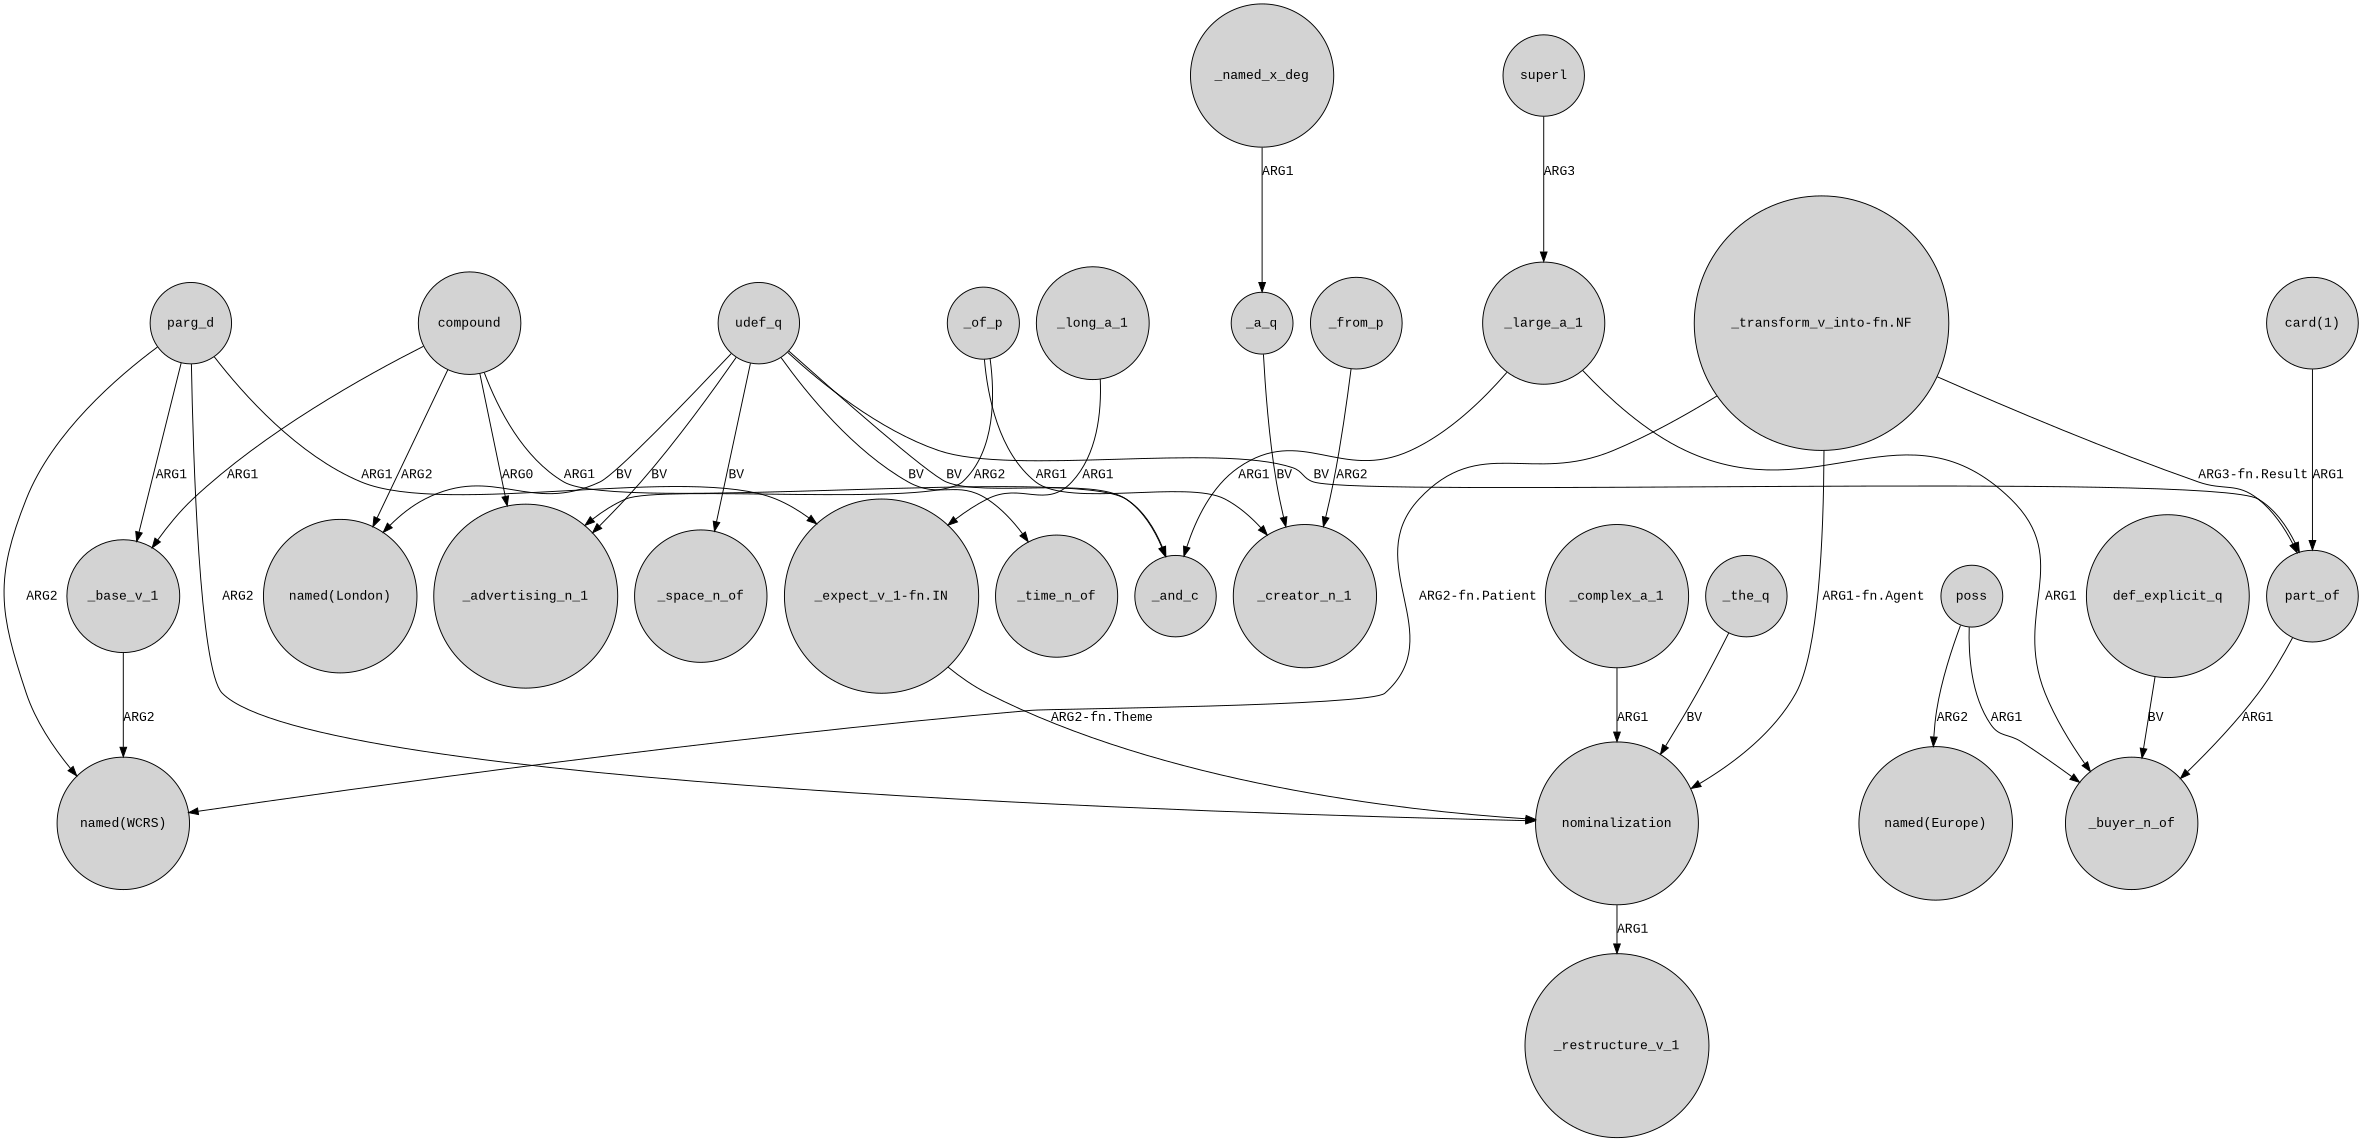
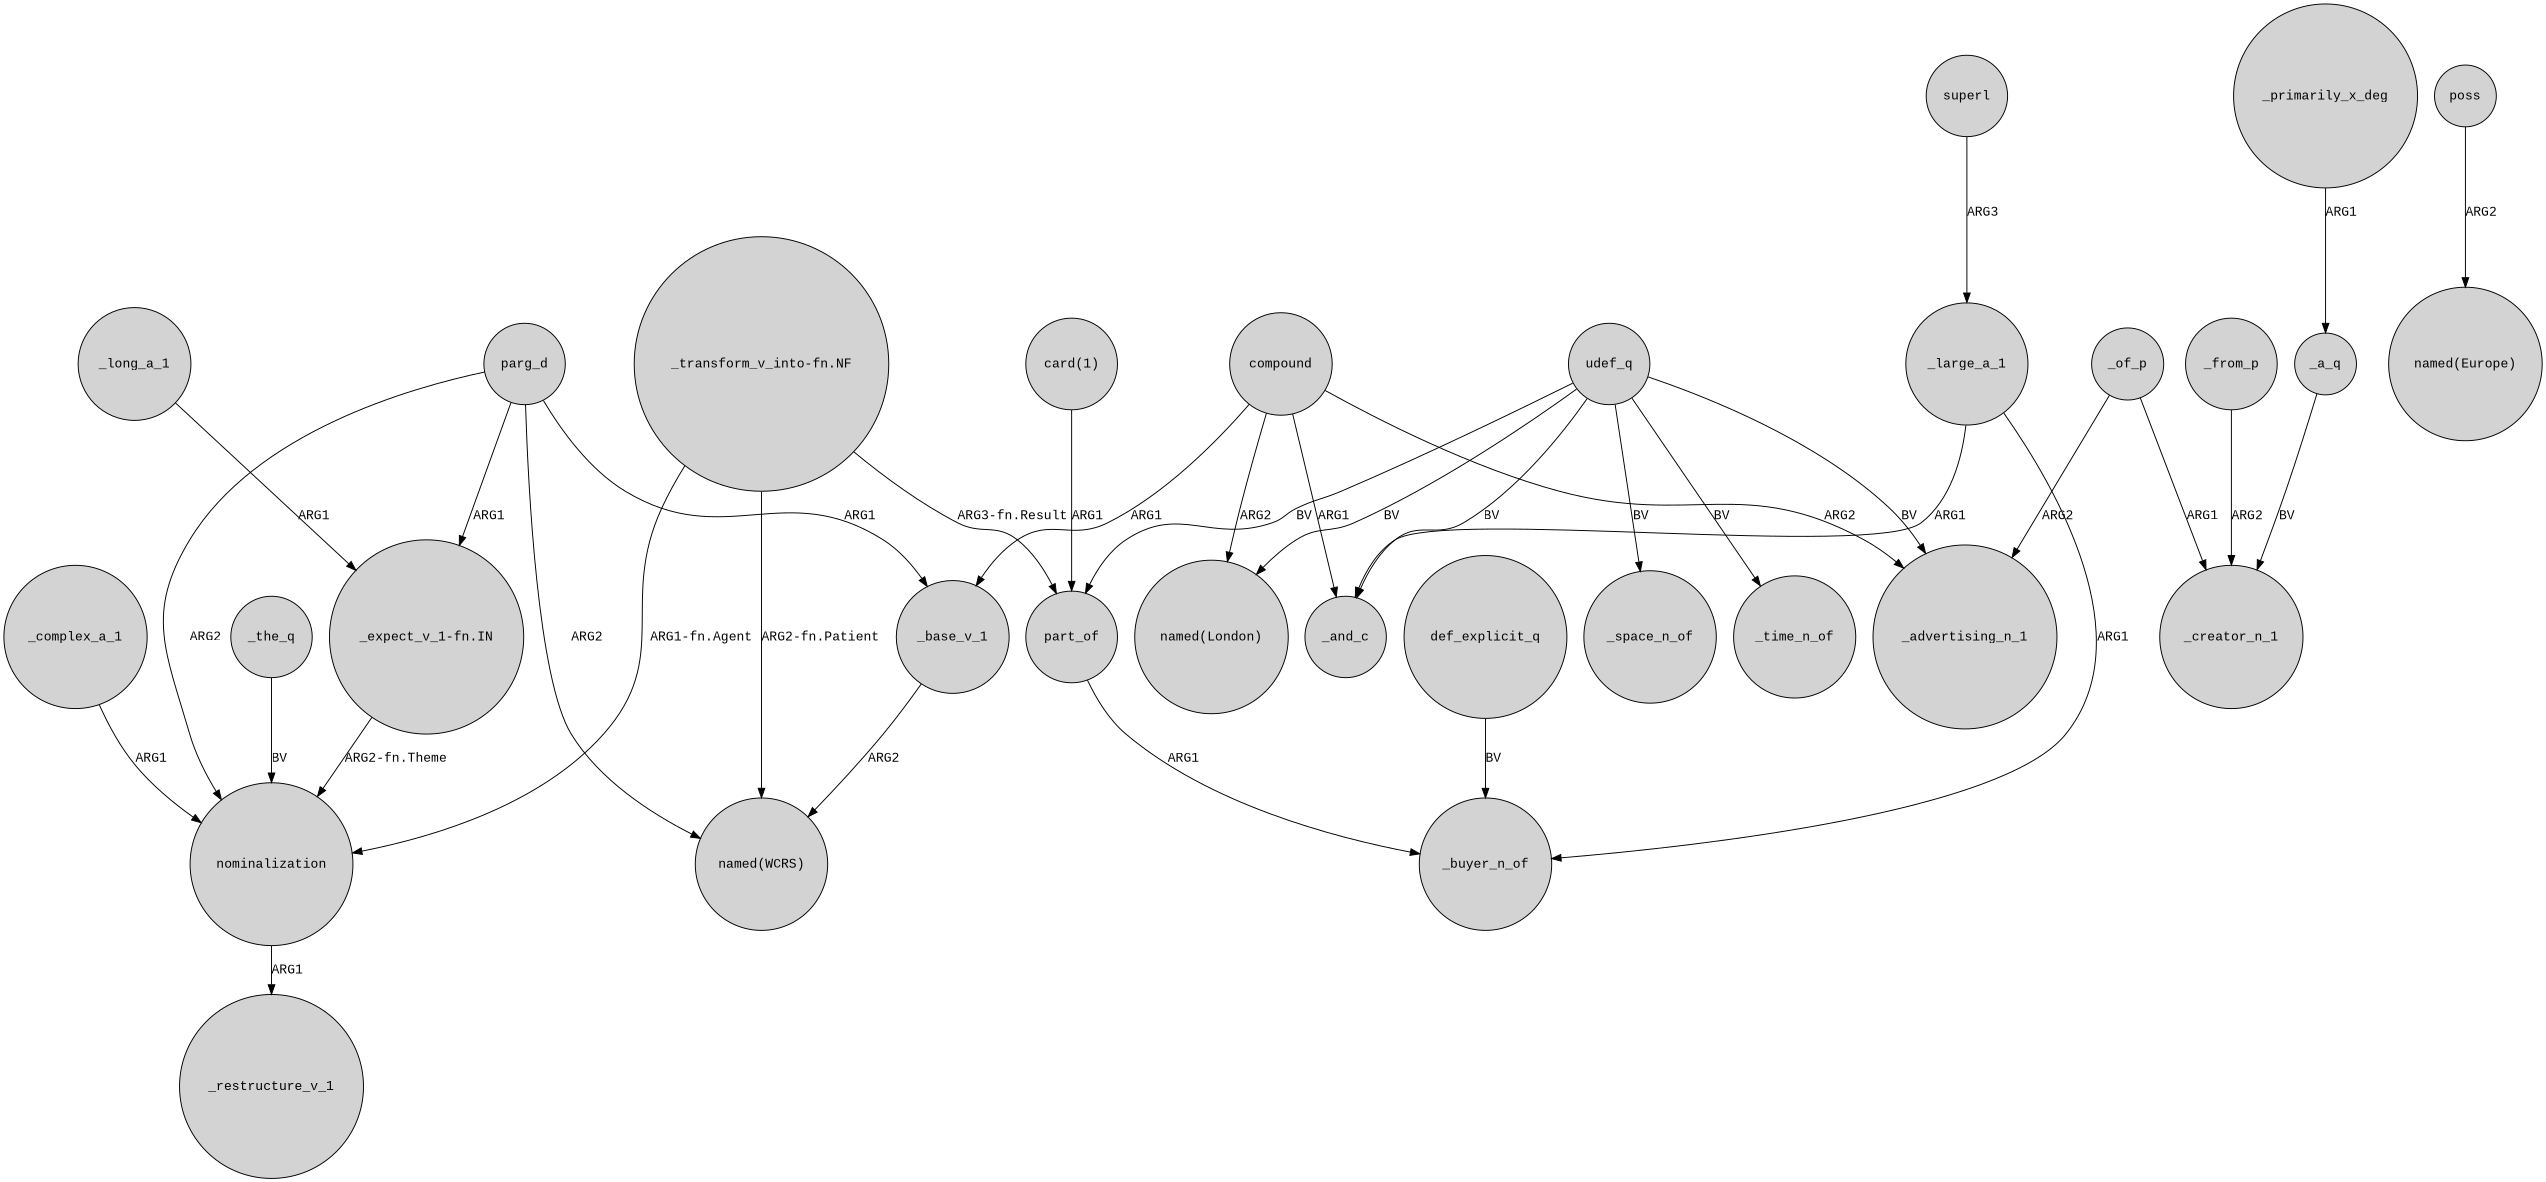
node "_named_x_deg": label "_named_x_deg" -> "_primarily_x_deg"
edge "compound" -> "_advertising_n_1": label "ARG0" -> "ARG2"
edge "poss" -> "_buyer_n_of": removed, label "ARG1"
